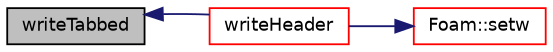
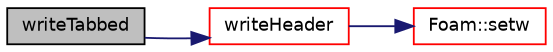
edge "writeHeader" -> "writeTabbed": reversed
